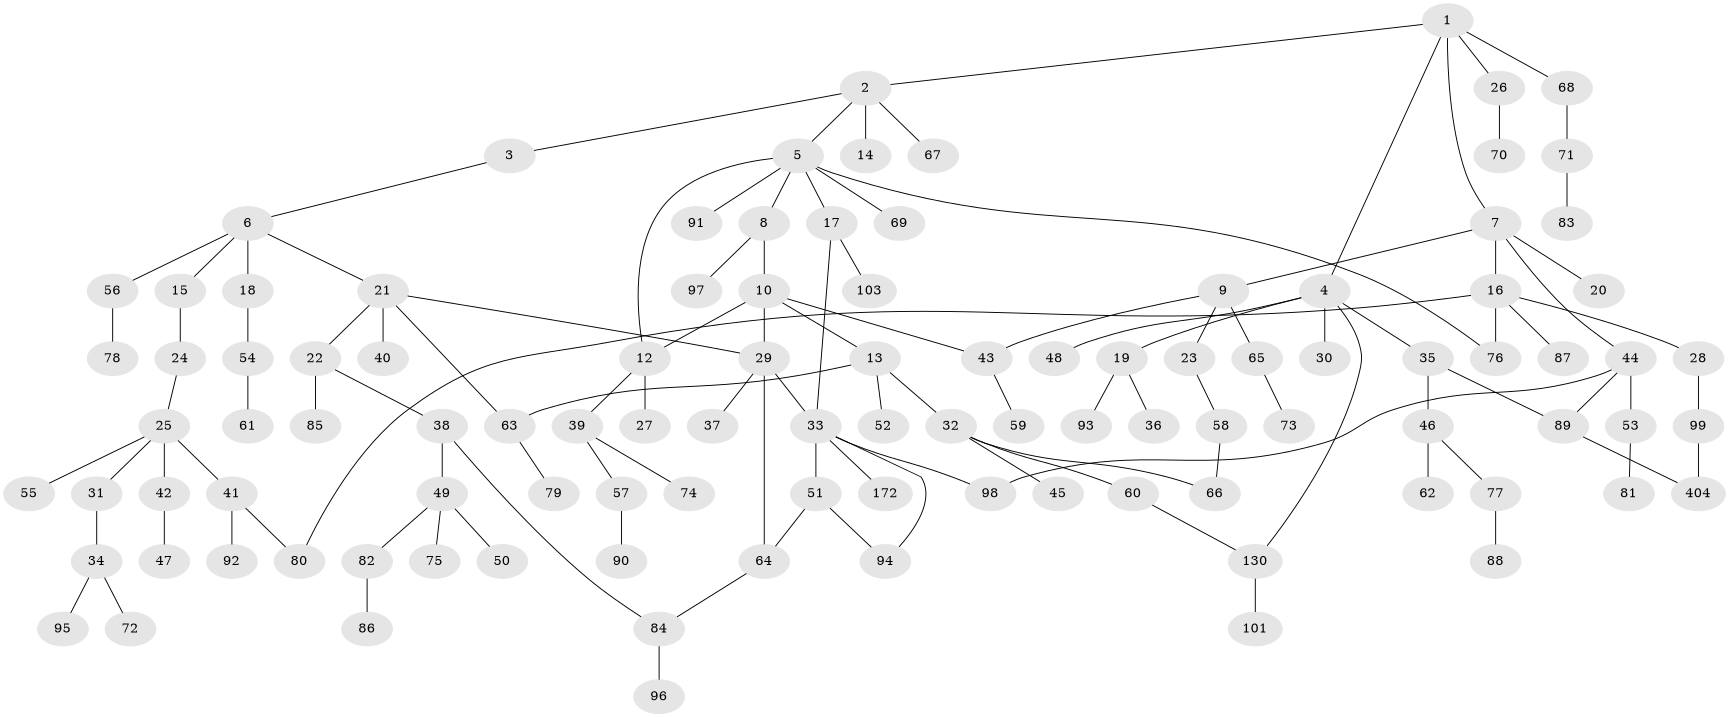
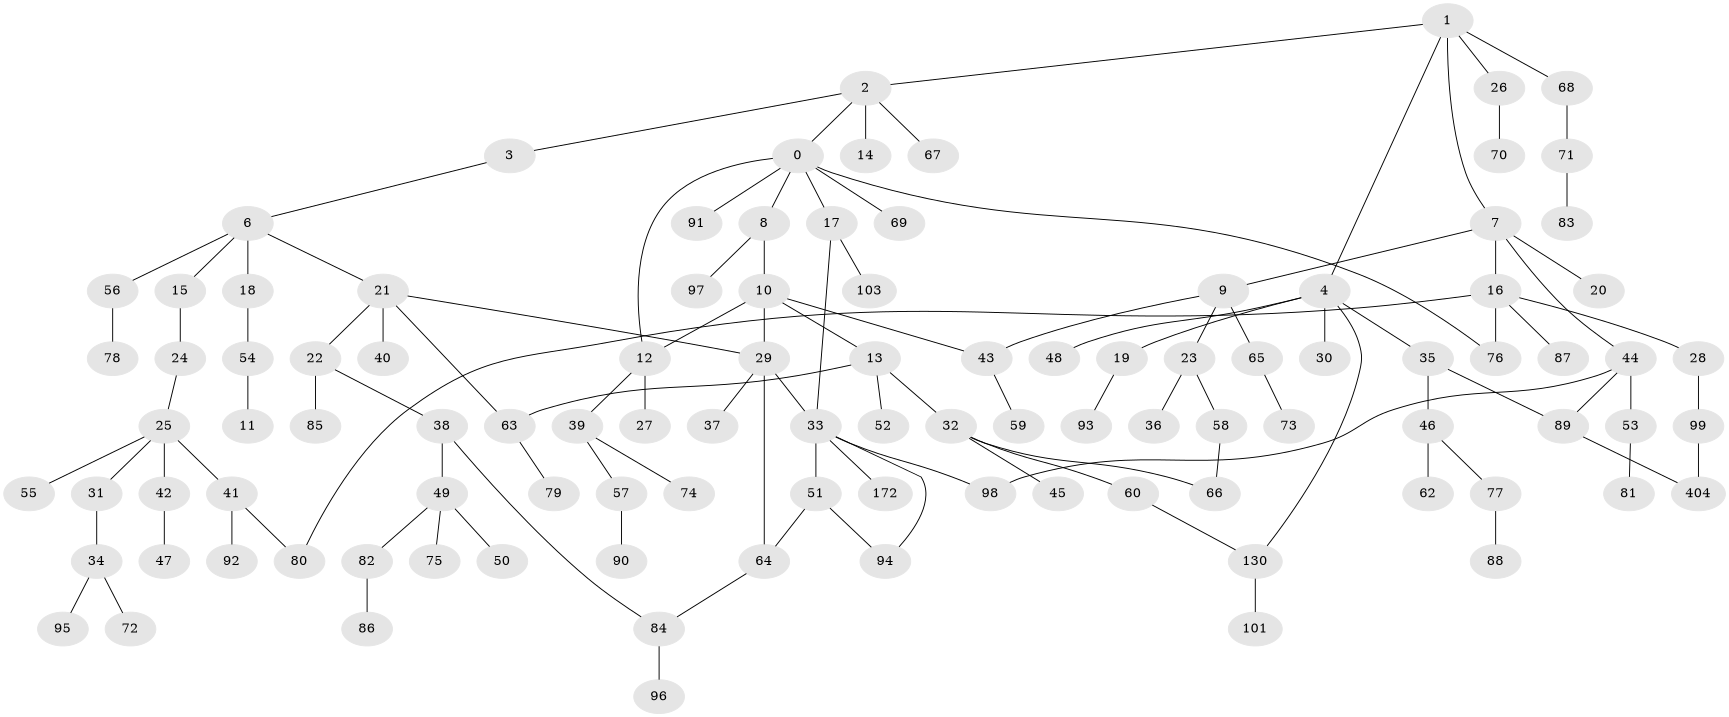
node "5": label "5" -> "0"
edge "19" -- "36": now "23" -- "36"
node "61": label "61" -> "11"
